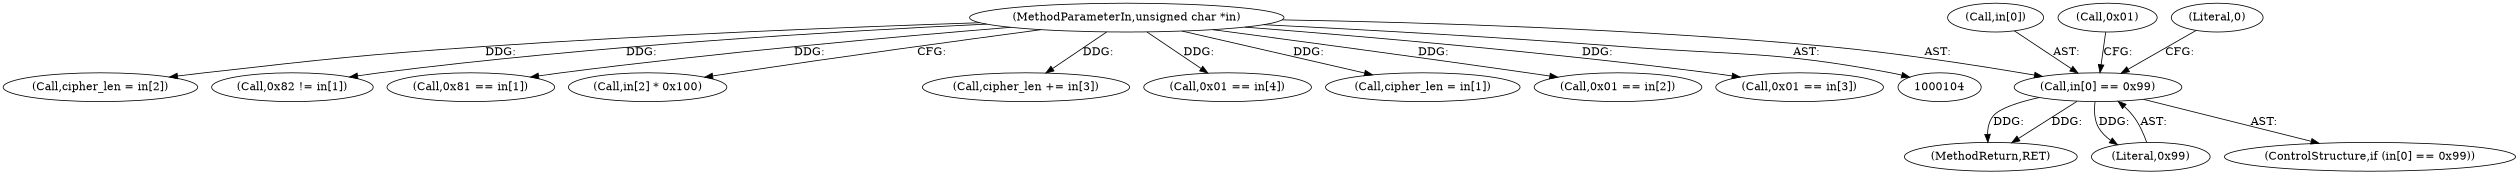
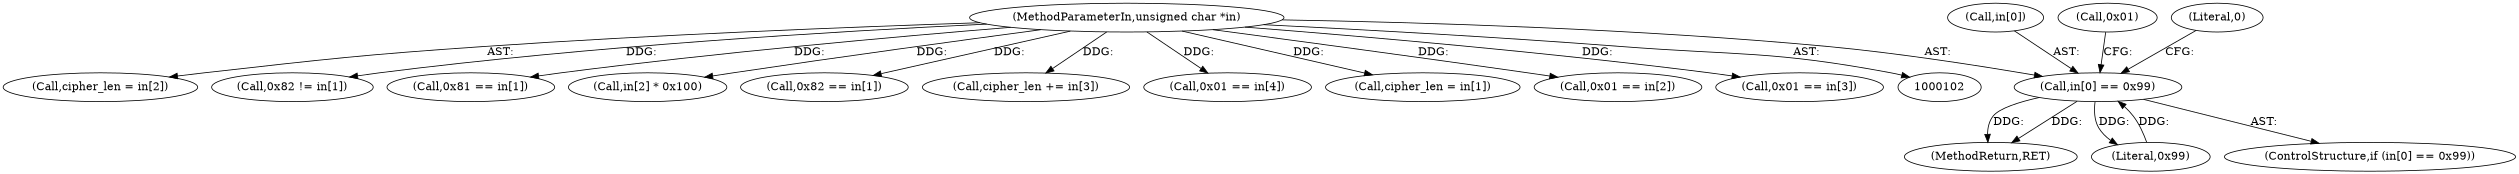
edge "(MethodParameterIn,unsigned char *in)" -> "(Call,cipher_len = in[2])": label "DDG: " -> "AST: "
edge "(MethodParameterIn,unsigned char *in)" -> "(Call,in[2] * 0x100)": label "CFG: " -> "DDG: "
node "(Call,0x82 == in[1])": added
node "1000104": label "1000104" -> "1000102"
edge "(Literal,0x99)" -> "(Call,in[0] == 0x99)": label "AST: " -> "DDG: "
